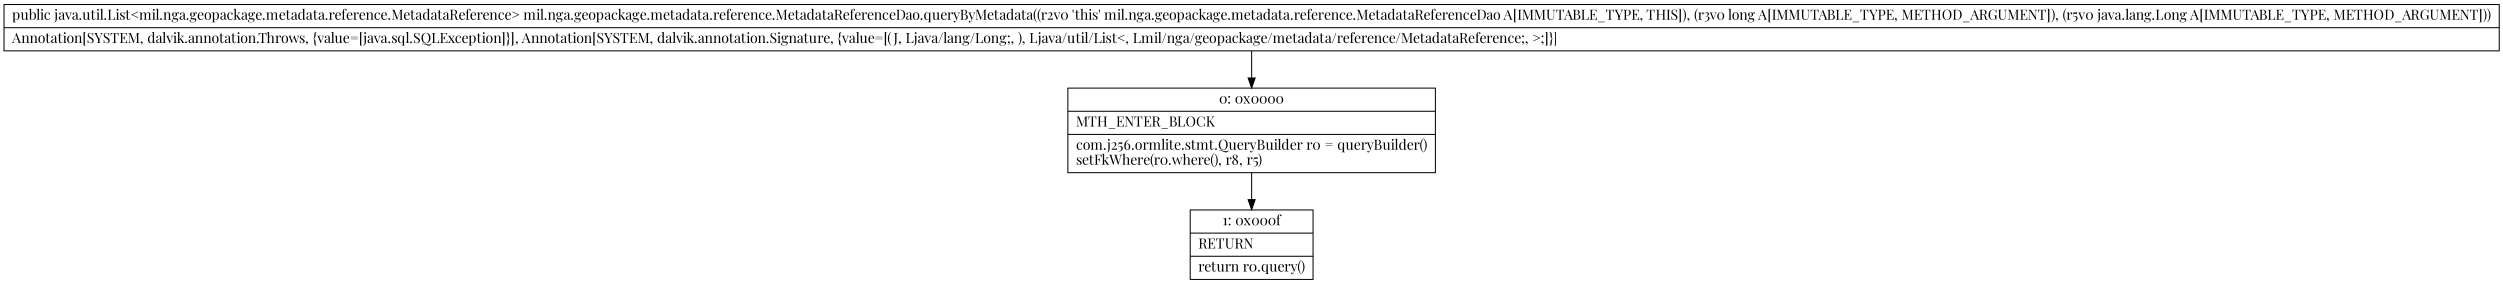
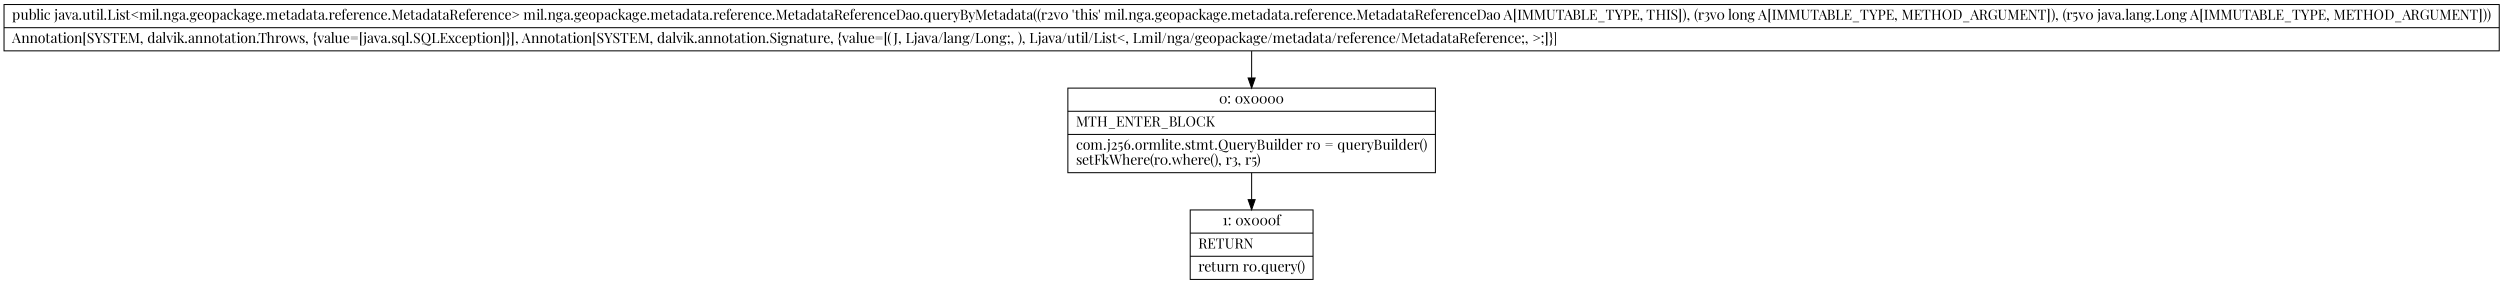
node "0: 0x0000": text "setFkWhere(r0.where(), r8, r5)" -> "setFkWhere(r0.where(), r3, r5)"
